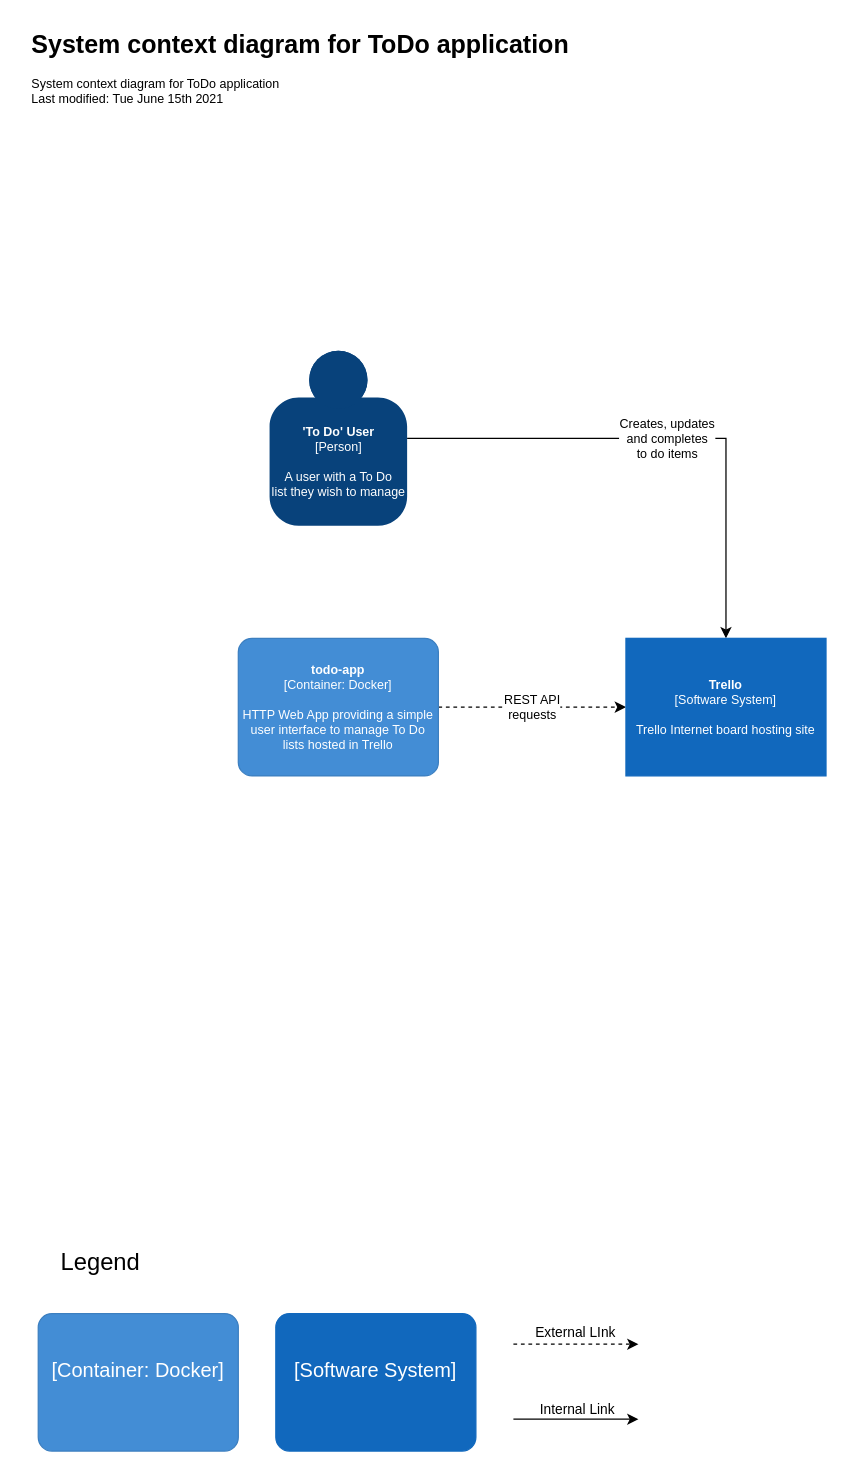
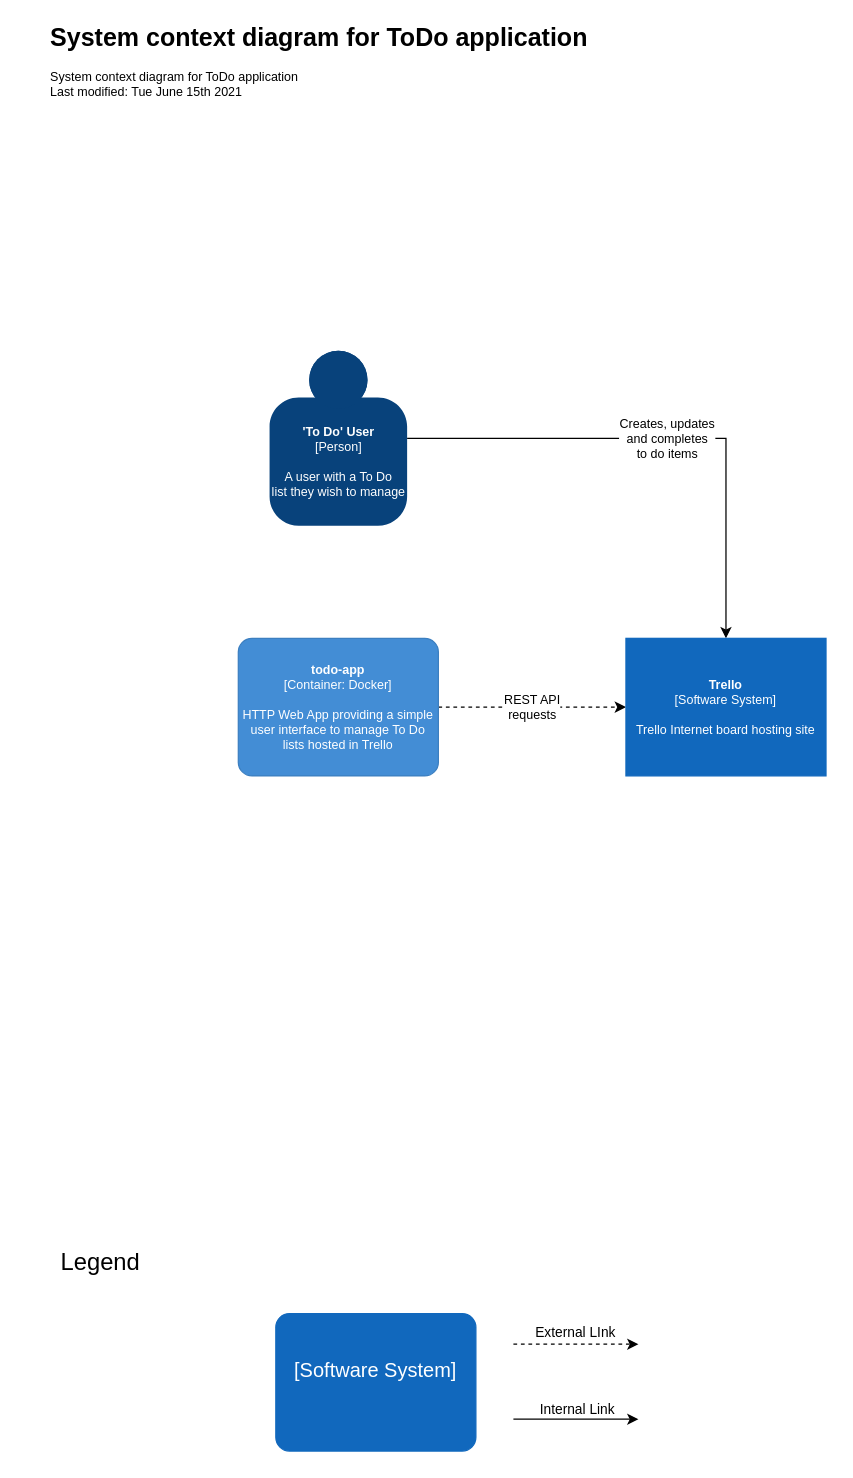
node "System context diagram for ToDo applicationSystem context diagram for ToDo application Last modified: Tue June 15th 2021": moved (313, 69) -> (332, 63)
node "[Container: Docker]": removed
